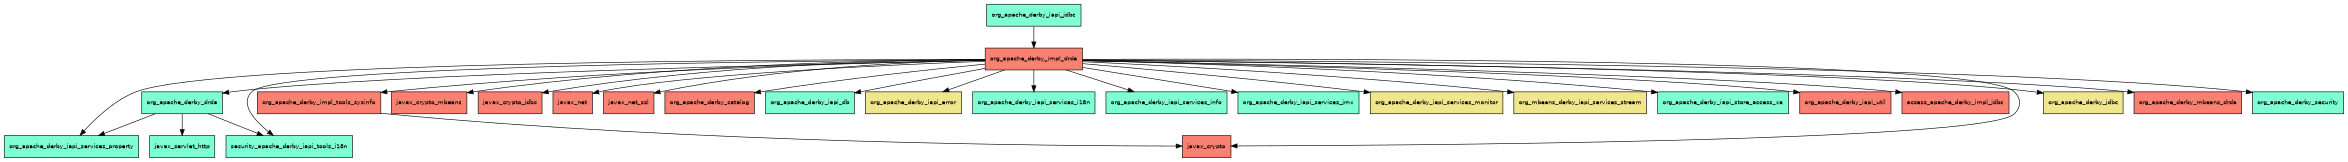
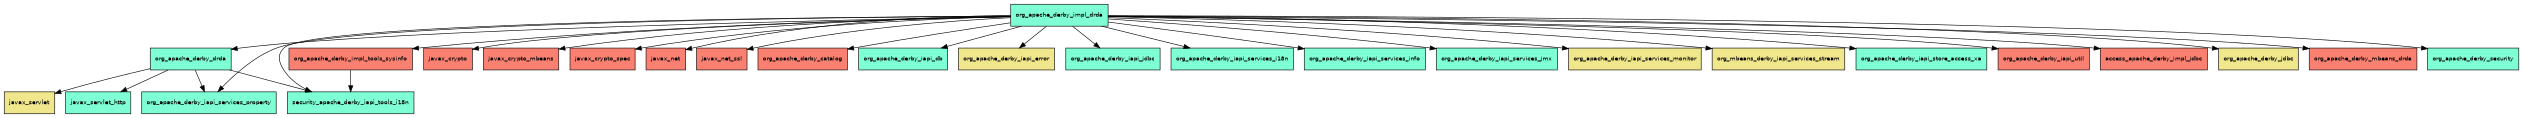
edge "org_apache_derby_iapi_jdbc" -> "org_apache_derby_impl_drda": reversed
node "org_apache_derby_impl_drda": fillcolor salmon -> aquamarine
node "javax_servlet": added
node "javax_crypto_jdbc": label "javax_crypto_jdbc" -> "javax_crypto_spec"
edge "org_apache_derby_impl_tools_sysinfo" -> "javax_crypto": now "org_apache_derby_impl_tools_sysinfo" -> "security_apache_derby_iapi_tools_i18n"
